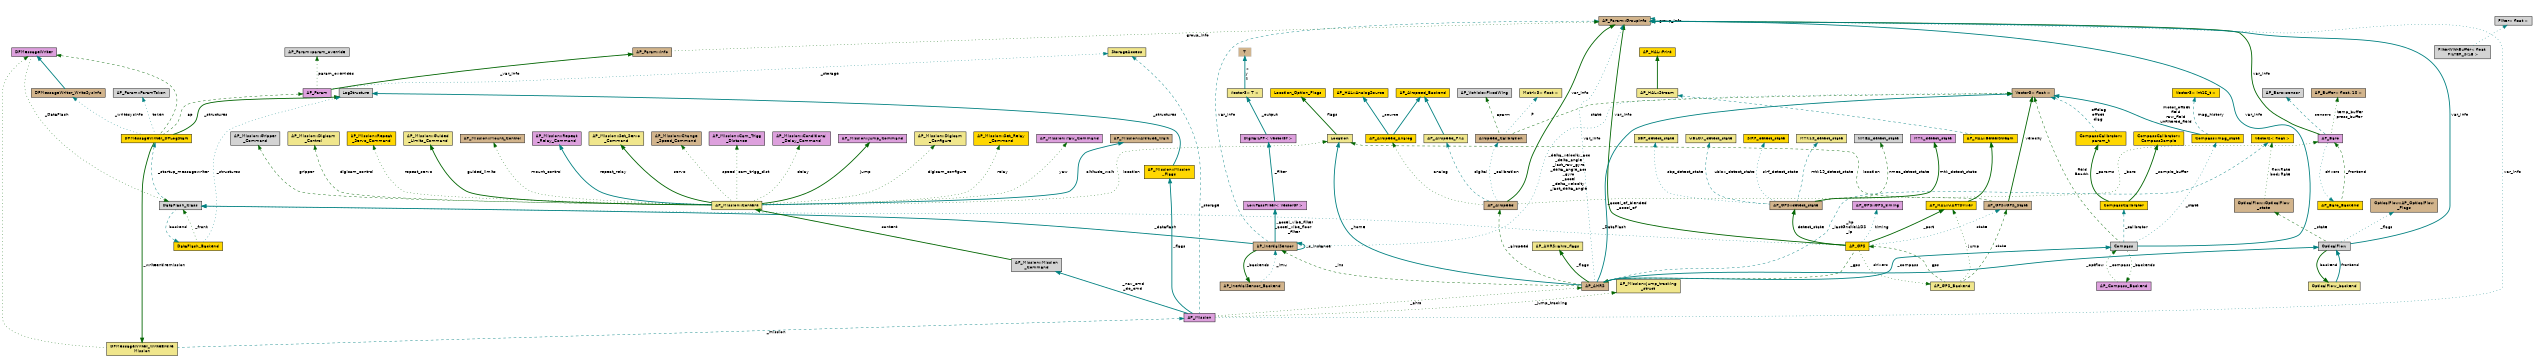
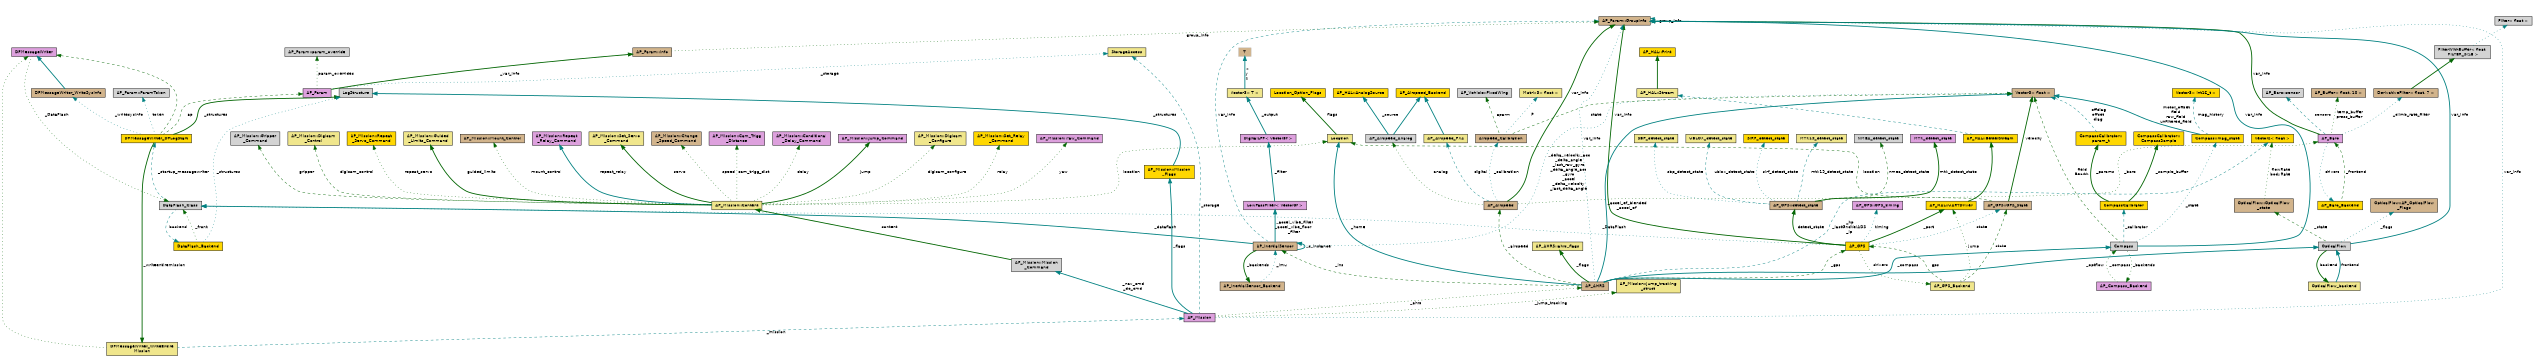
node "DerivativeFilter< float, 7 >": added
node "AP_Mission::Altitude_Wait": removed
node "AP_Airspeed_Analog": fillcolor gold -> lightgrey
edge "AP_GPS" -> "AP_AHRS": reversed
